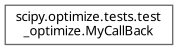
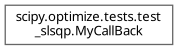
node "scipy.optimize.tests.test _optimize.MyCallBack": label "scipy.optimize.tests.test _optimize.MyCallBack" -> "scipy.optimize.tests.test _slsqp.MyCallBack"
